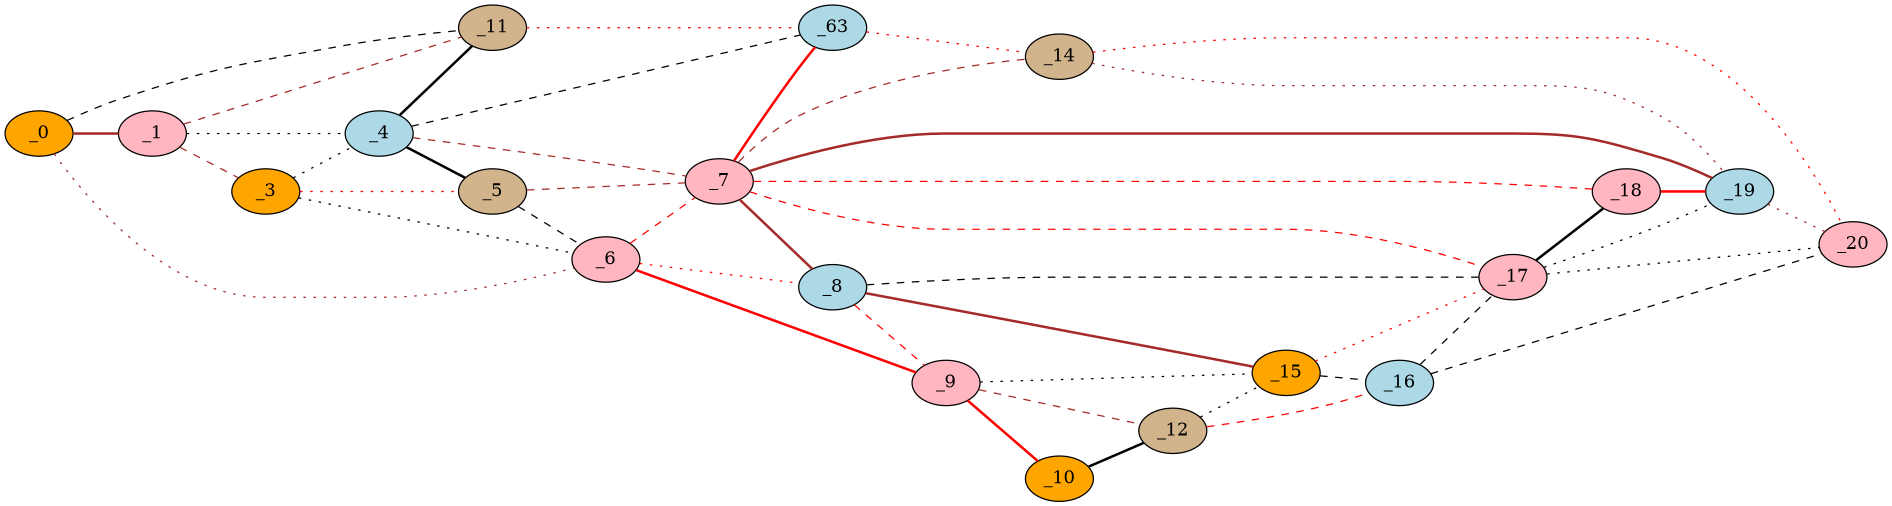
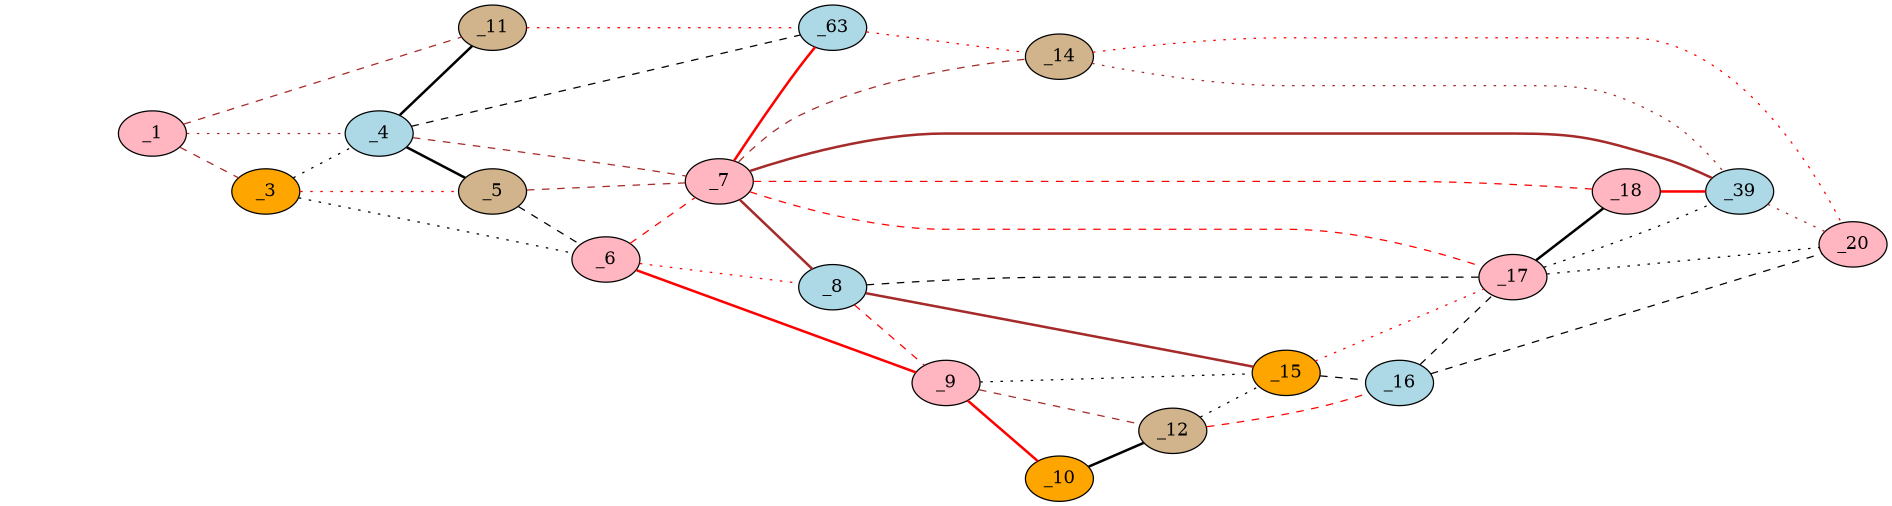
node "_0": removed
edge "_1" -- "_4": color black -> brown
node "_19": label "_19" -> "_39"
